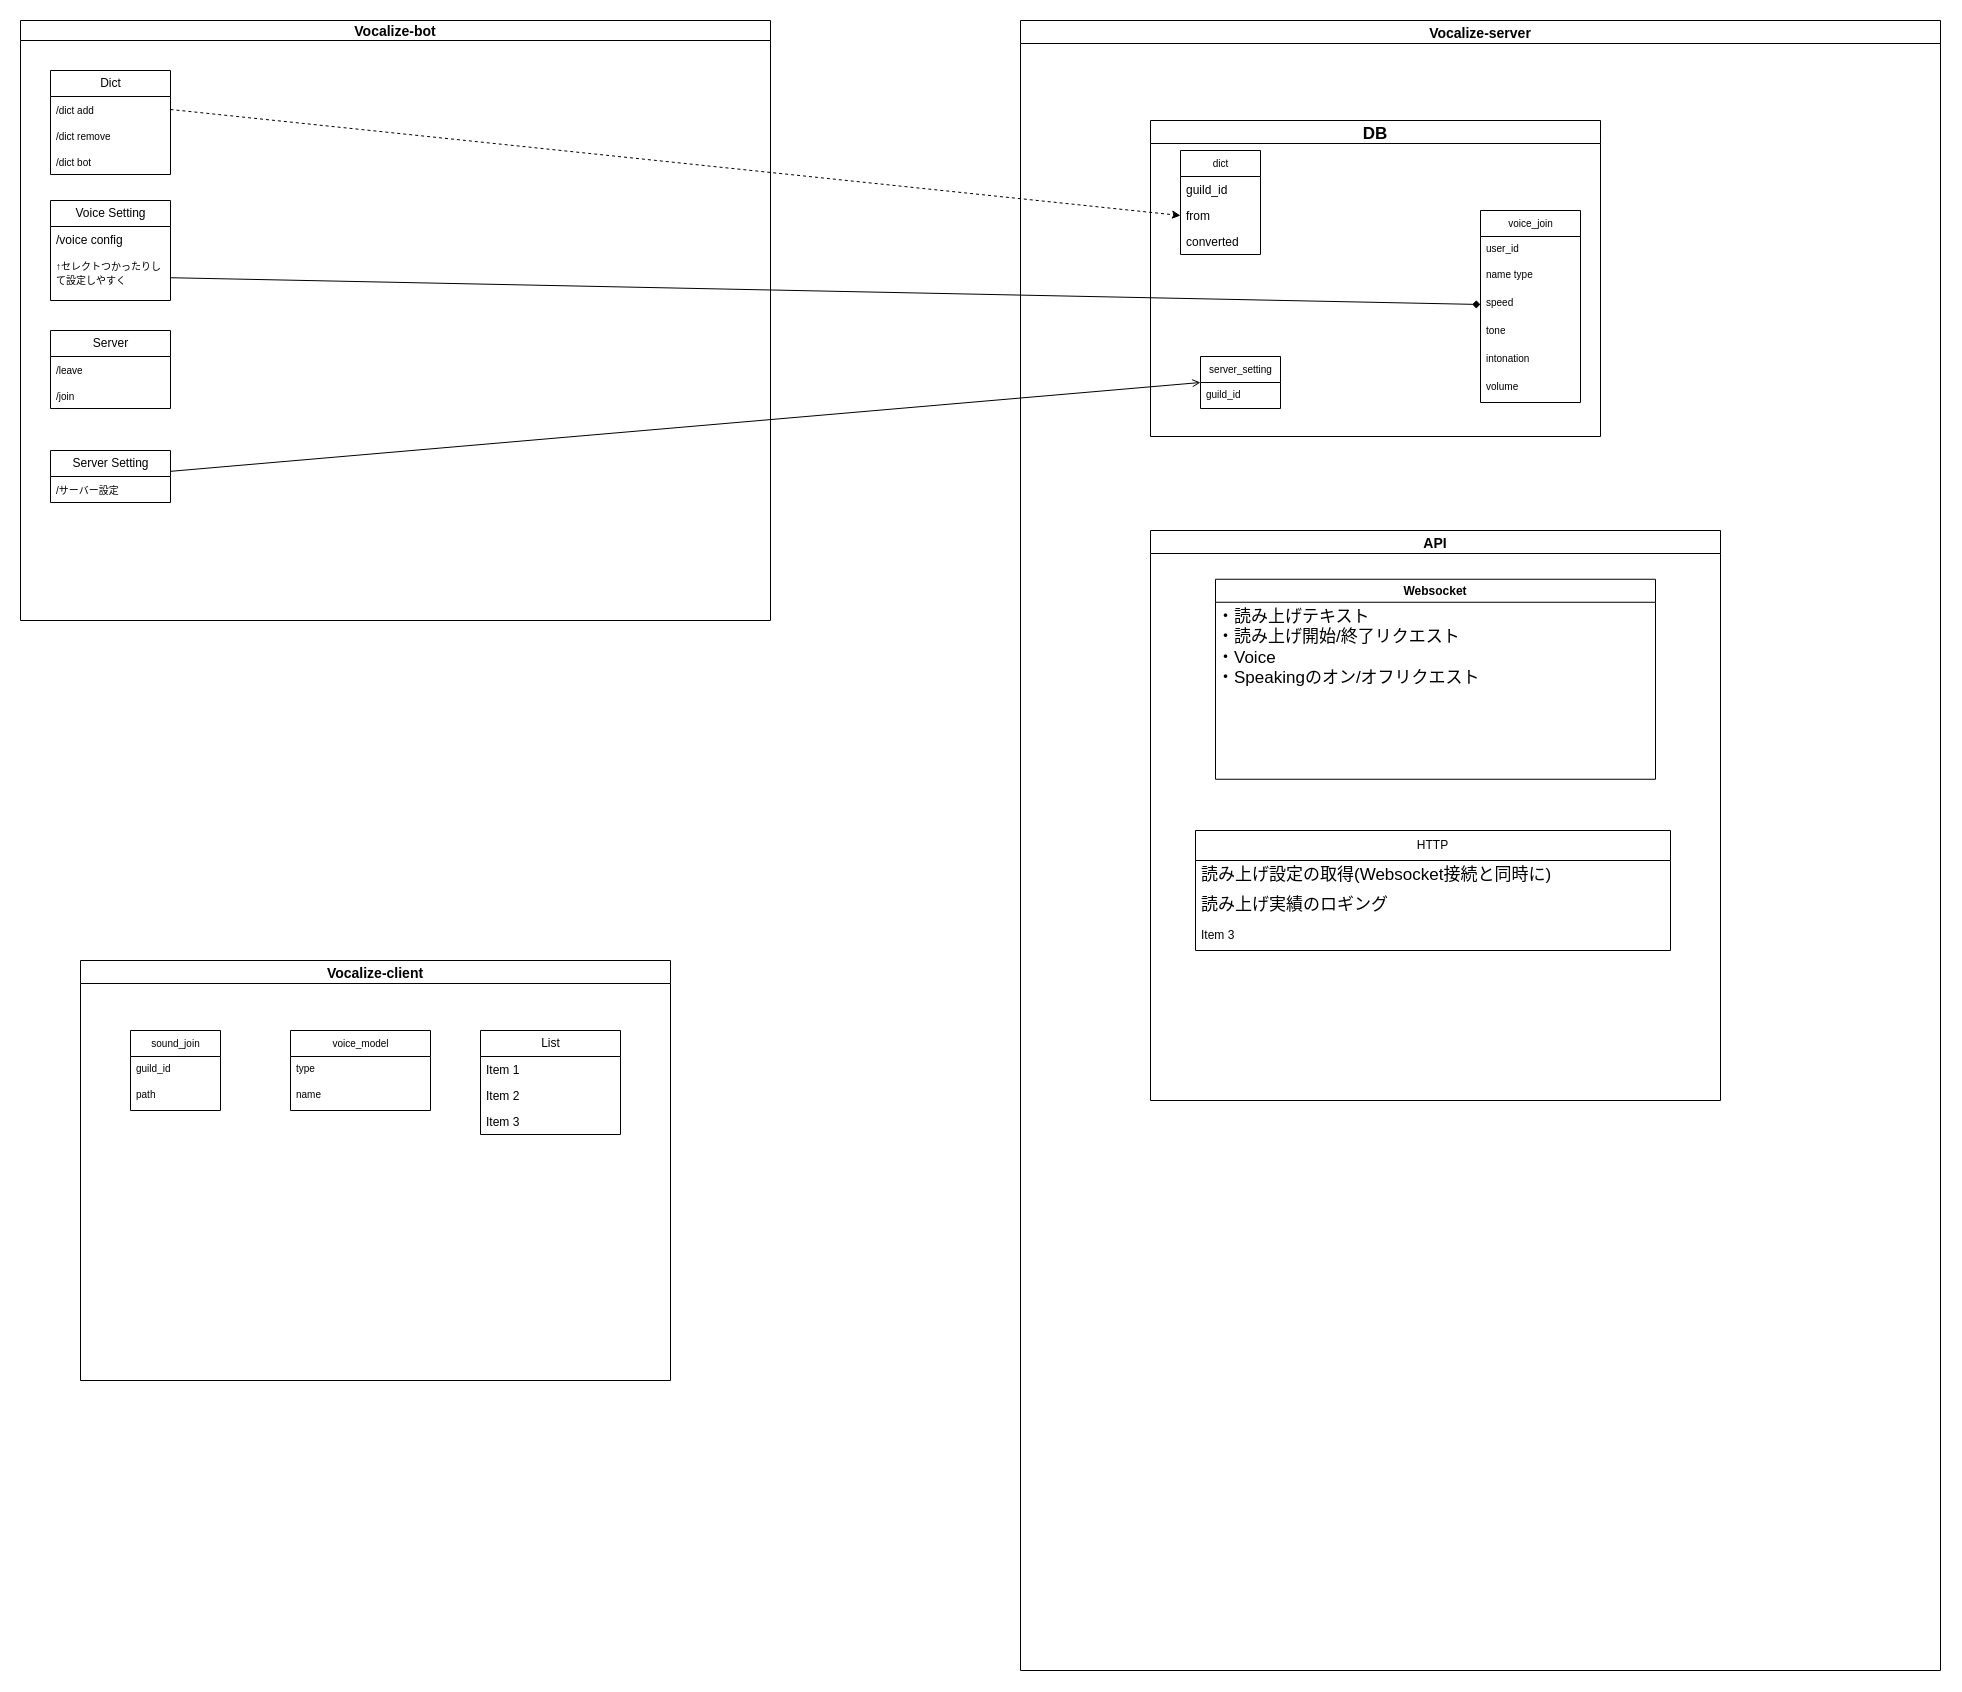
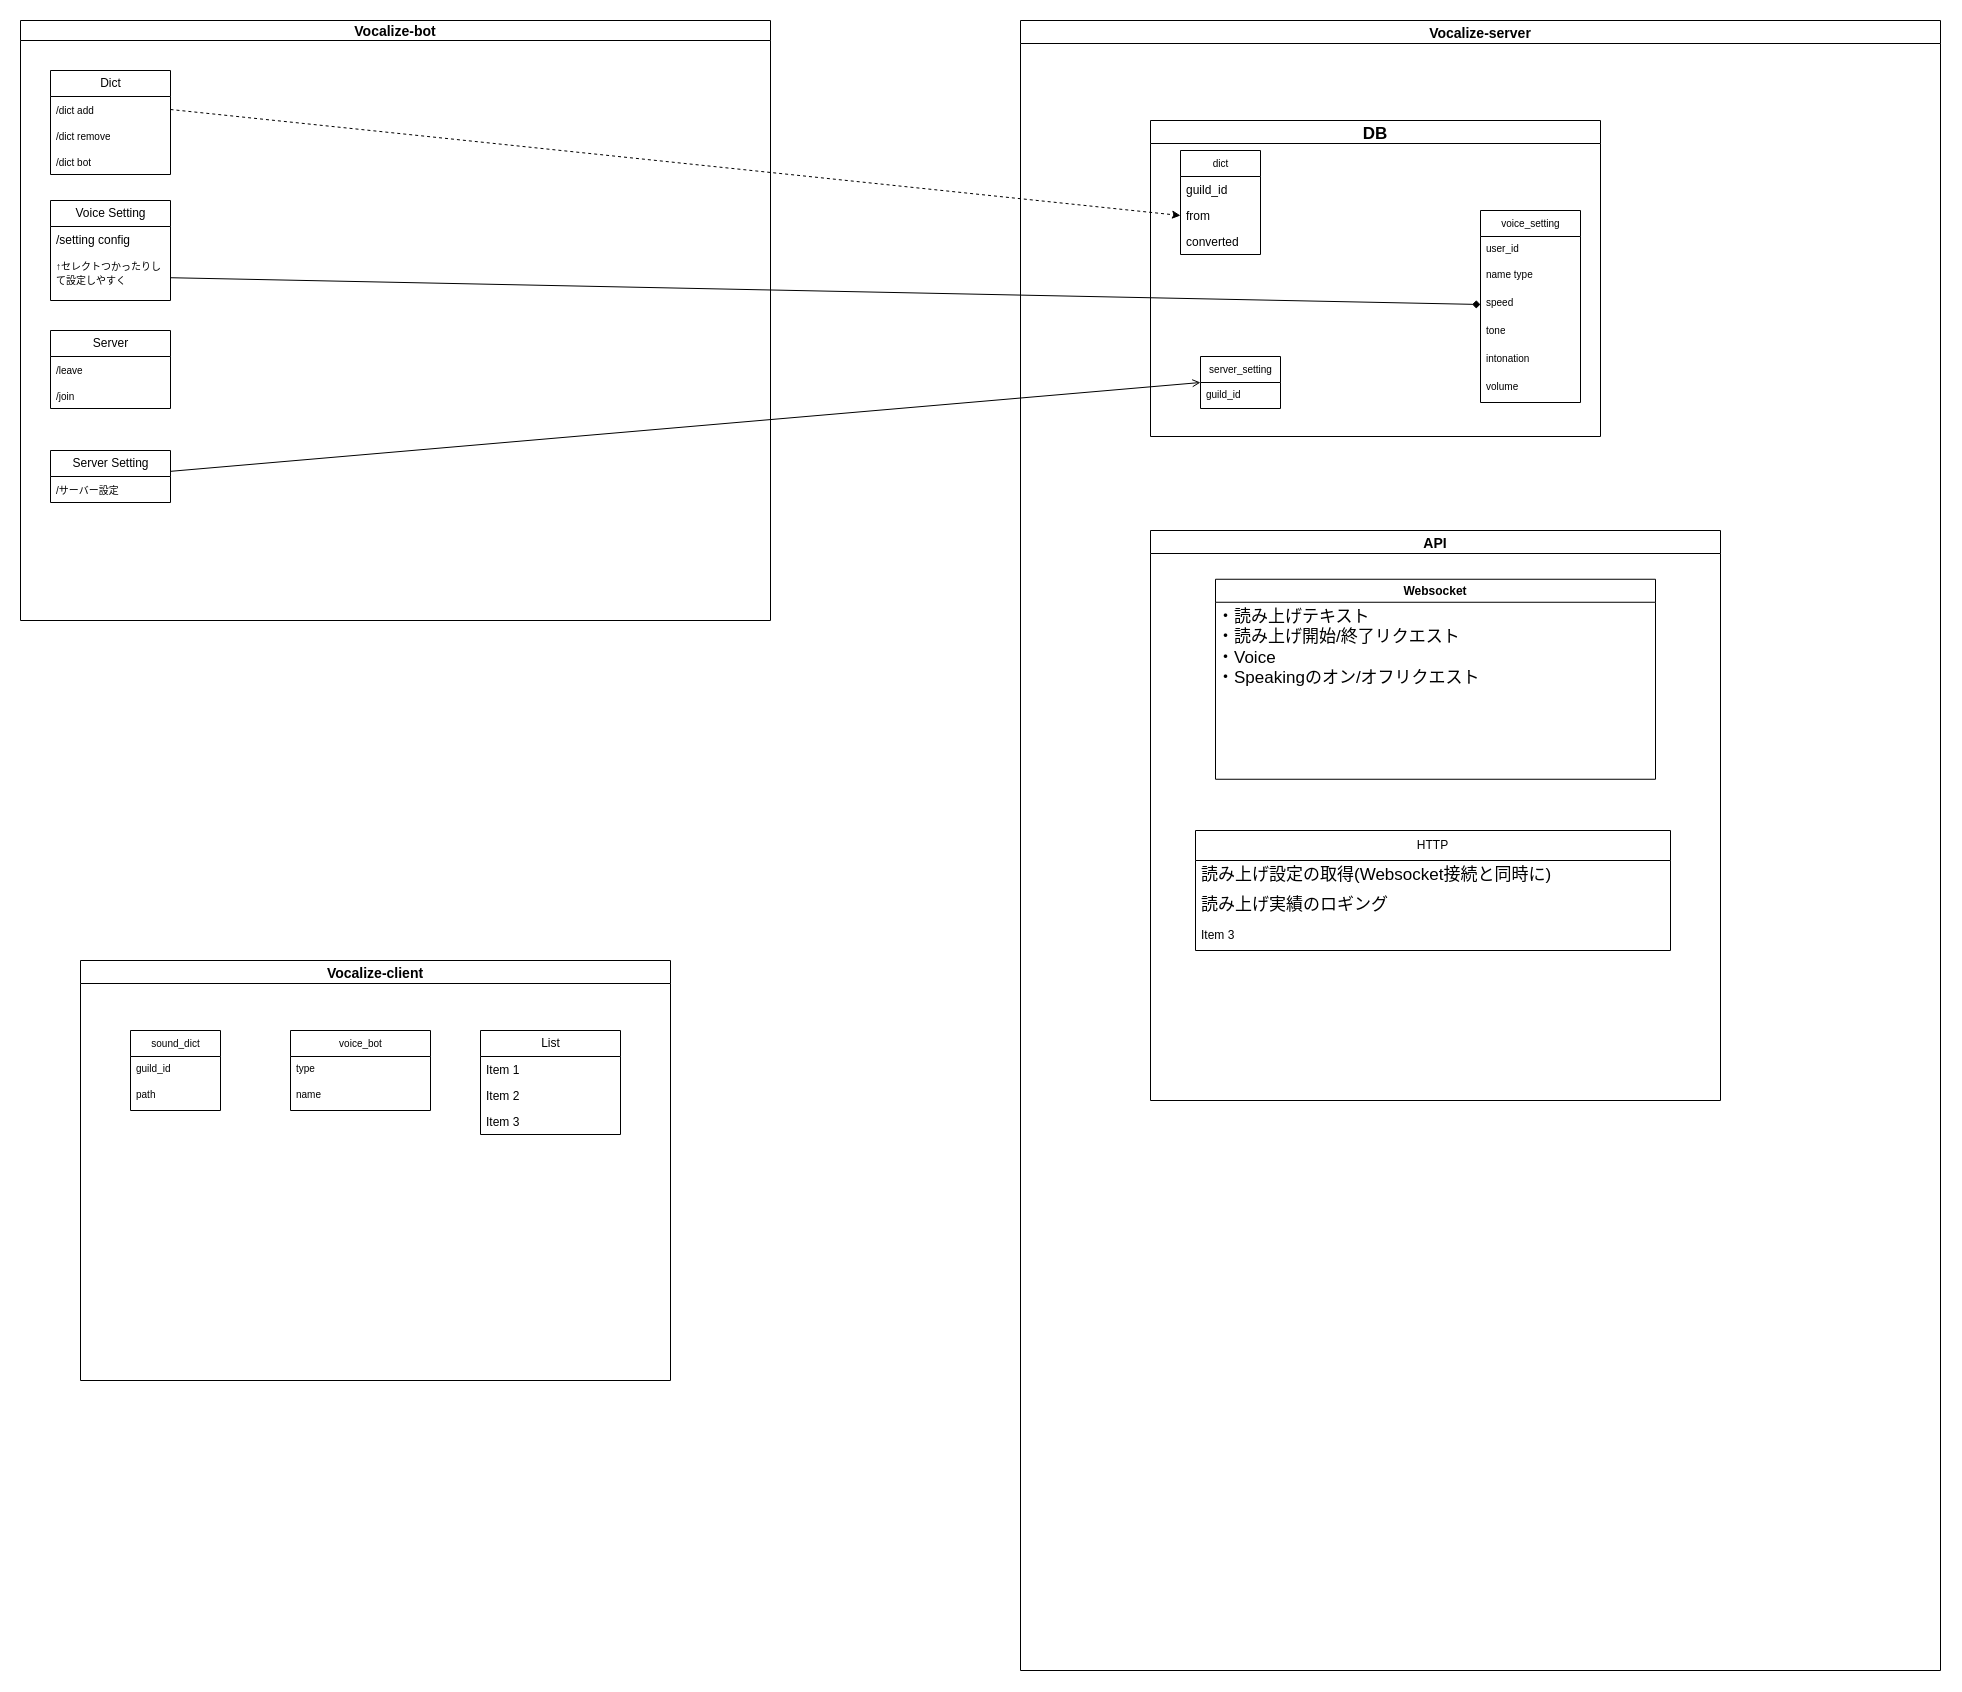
node "voice_join": label "voice_join" -> "voice_setting"
node "/voice config": label "/voice config" -> "/setting config"
node "sound_join": label "sound_join" -> "sound_dict"
node "voice_model": label "voice_model" -> "voice_bot"
